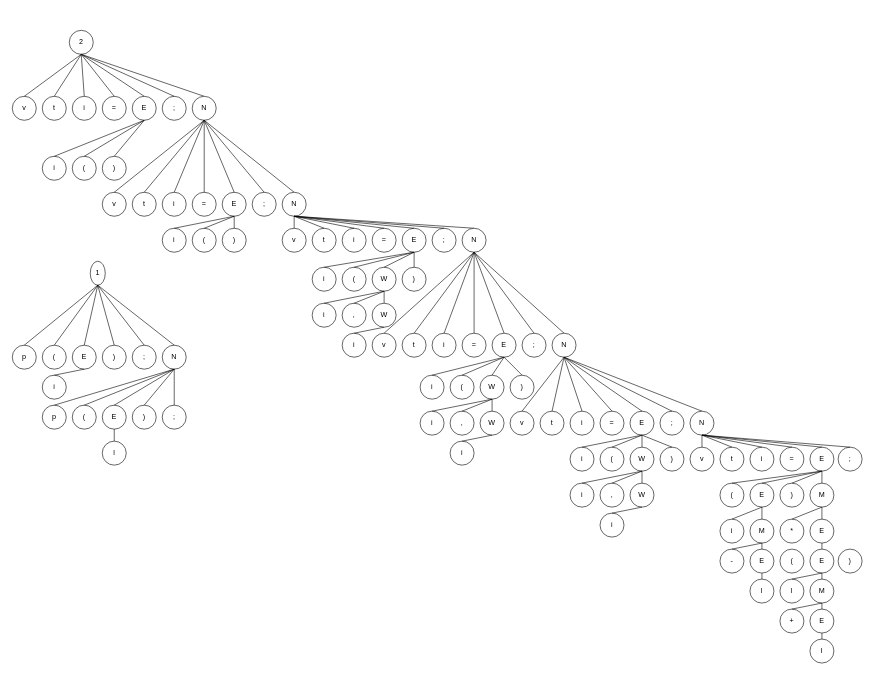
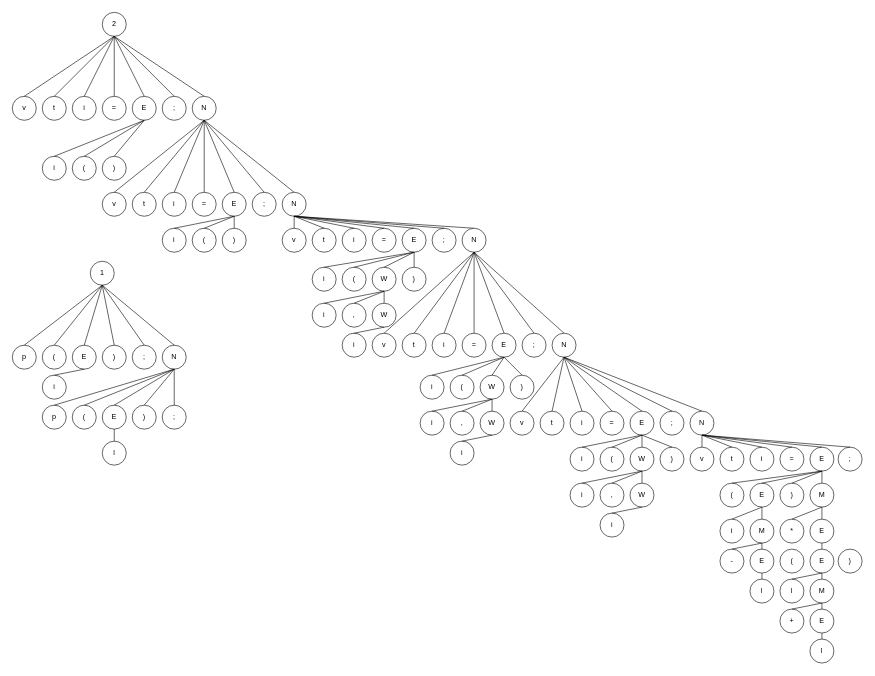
node "2": moved (81, 42) -> (114, 24)
node "1": size 15x24 -> 24x24
